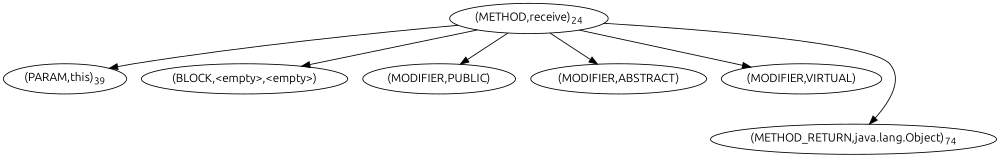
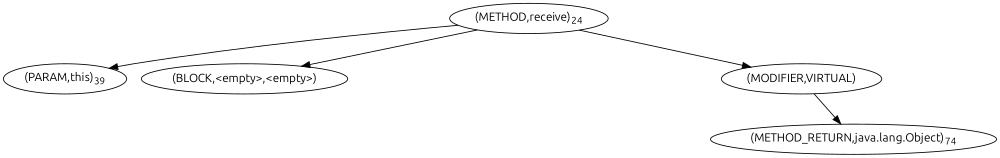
edge "(METHOD,receive)" -> "(METHOD_RETURN,java.lang.Object)": now "(MODIFIER,VIRTUAL)" -> "(METHOD_RETURN,java.lang.Object)"
node "(MODIFIER,PUBLIC)": removed
node "(MODIFIER,ABSTRACT)": removed
